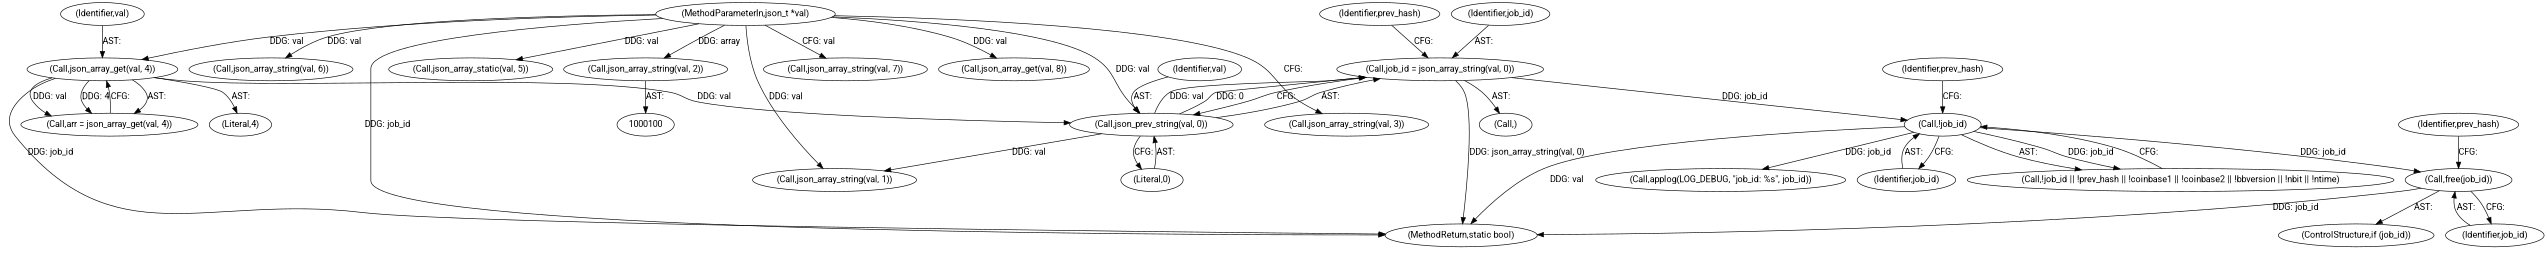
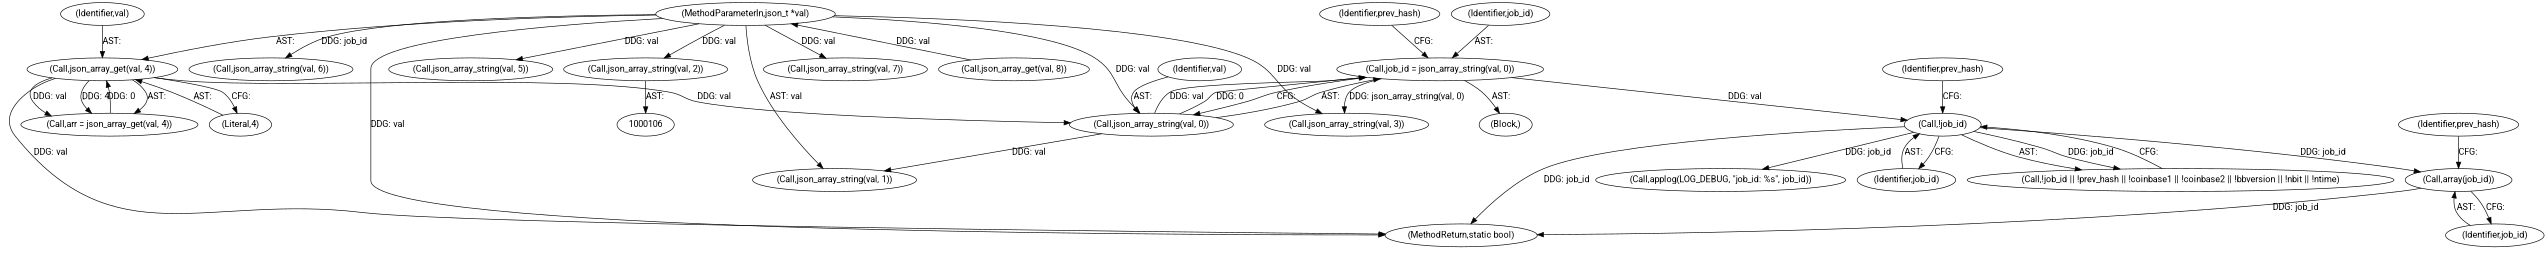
edge "(MethodParameterIn,json_t *val)" -> "(Call,json_array_get(val, 8))": reversed
edge "(MethodParameterIn,json_t *val)" -> "(Call,json_array_get(val, 4))": label "DDG: val" -> "AST: "
edge "(MethodParameterIn,json_t *val)" -> "(Call,json_array_string(val, 6))": label "DDG: val" -> "DDG: job_id"
edge "(MethodParameterIn,json_t *val)" -> "(Call,json_array_string(val, 2))": label "DDG: array" -> "DDG: val"
edge "(MethodParameterIn,json_t *val)" -> "(Call,json_array_string(val, 7))": label "CFG: val" -> "DDG: val"
node "(Call,json_array_static(val, 5))": label "(Call,json_array_static(val, 5))" -> "(Call,json_array_string(val, 5))"
edge "(MethodParameterIn,json_t *val)" -> "(Call,json_array_string(val, 3))": label "CFG: " -> "DDG: val"
edge "(Call,arr = json_array_get(val, 4))" -> "(Call,json_array_get(val, 4))": label "CFG: " -> "DDG: 0"
edge "(Literal,4)" -> "(Call,json_array_get(val, 4))": added, label "AST:"
edge "(Call,json_array_get(val, 4))" -> "(Literal,4)": label "AST: " -> "CFG: "
edge "(MethodParameterIn,json_t *val)" -> "(Call,json_array_string(val, 1))": label "DDG: val" -> "AST: val"
edge "(Call,job_id = json_array_string(val, 0))" -> "(Call,!job_id)": label "DDG: job_id" -> "DDG: val"
edge "(MethodParameterIn,json_t *val)" -> "(MethodReturn,static bool)": label "DDG: job_id" -> "DDG: val"
node "1000100": label "1000100" -> "1000106"
node "(Call,json_prev_string(val, 0))": label "(Call,json_prev_string(val, 0))" -> "(Call,json_array_string(val, 0))"
node "(Call,)": label "(Call,)" -> "(Block,)"
edge "(Call,job_id = json_array_string(val, 0))" -> "(MethodReturn,static bool)": now "(Call,job_id = json_array_string(val, 0))" -> "(Call,json_array_string(val, 3))"
edge "(Call,json_array_get(val, 4))" -> "(MethodReturn,static bool)": label "DDG: job_id" -> "DDG: val"
node "(Literal,0)": removed
edge "(Call,!job_id)" -> "(MethodReturn,static bool)": label "DDG: val" -> "DDG: job_id"
node "(Call,free(job_id))": label "(Call,free(job_id))" -> "(Call,array(job_id))"
node "(ControlStructure,if (job_id))": removed
